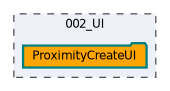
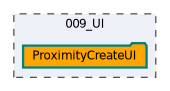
cluster "002_UI": label "002_UI" -> "009_UI"
